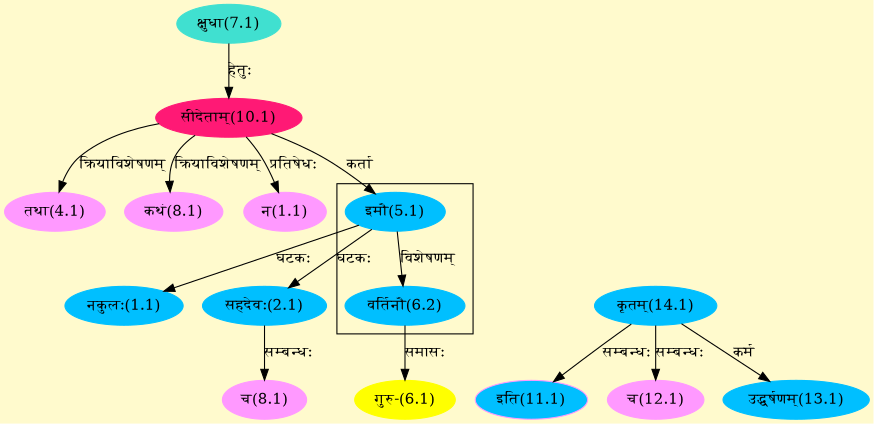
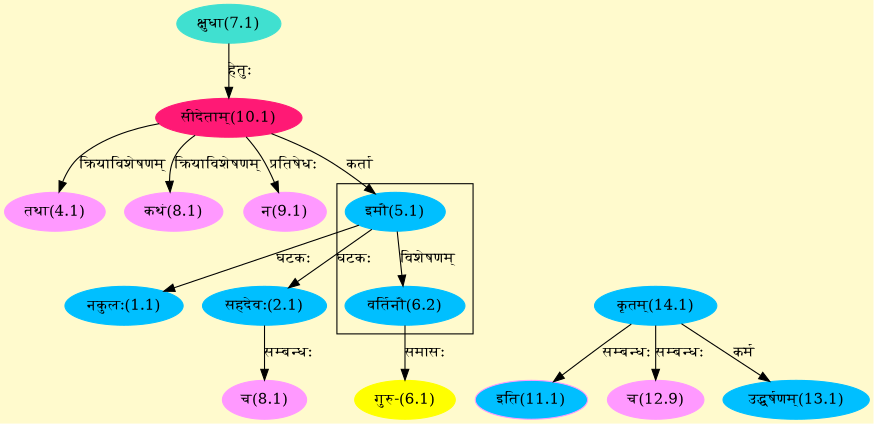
node "न(1.1)": label "न(1.1)" -> "न(9.1)"
node "च(12.1)": label "च(12.1)" -> "च(12.9)"
